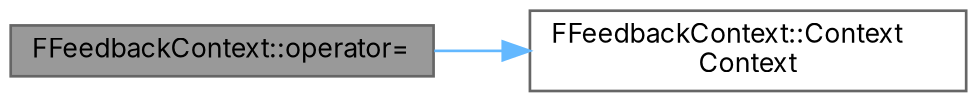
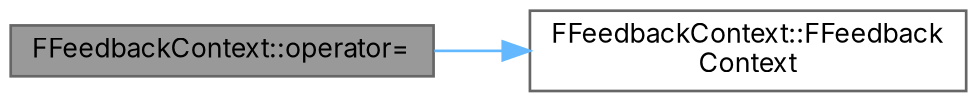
node "FFeedbackContext::Context Context": label "FFeedbackContext::Context Context" -> "FFeedbackContext::FFeedback Context"
